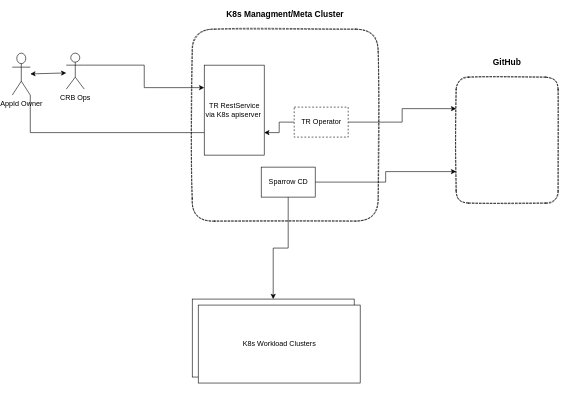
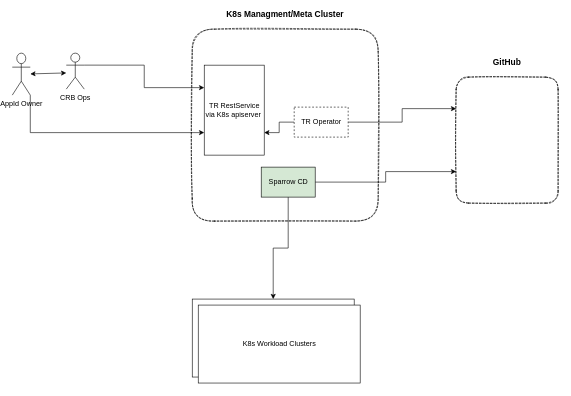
edge "AppId Owner" -- "TR RestService via K8s apiserver": arrowhead none -> classic
node "Sparrow CD": fillcolor #ffffff -> #d5e8d4
